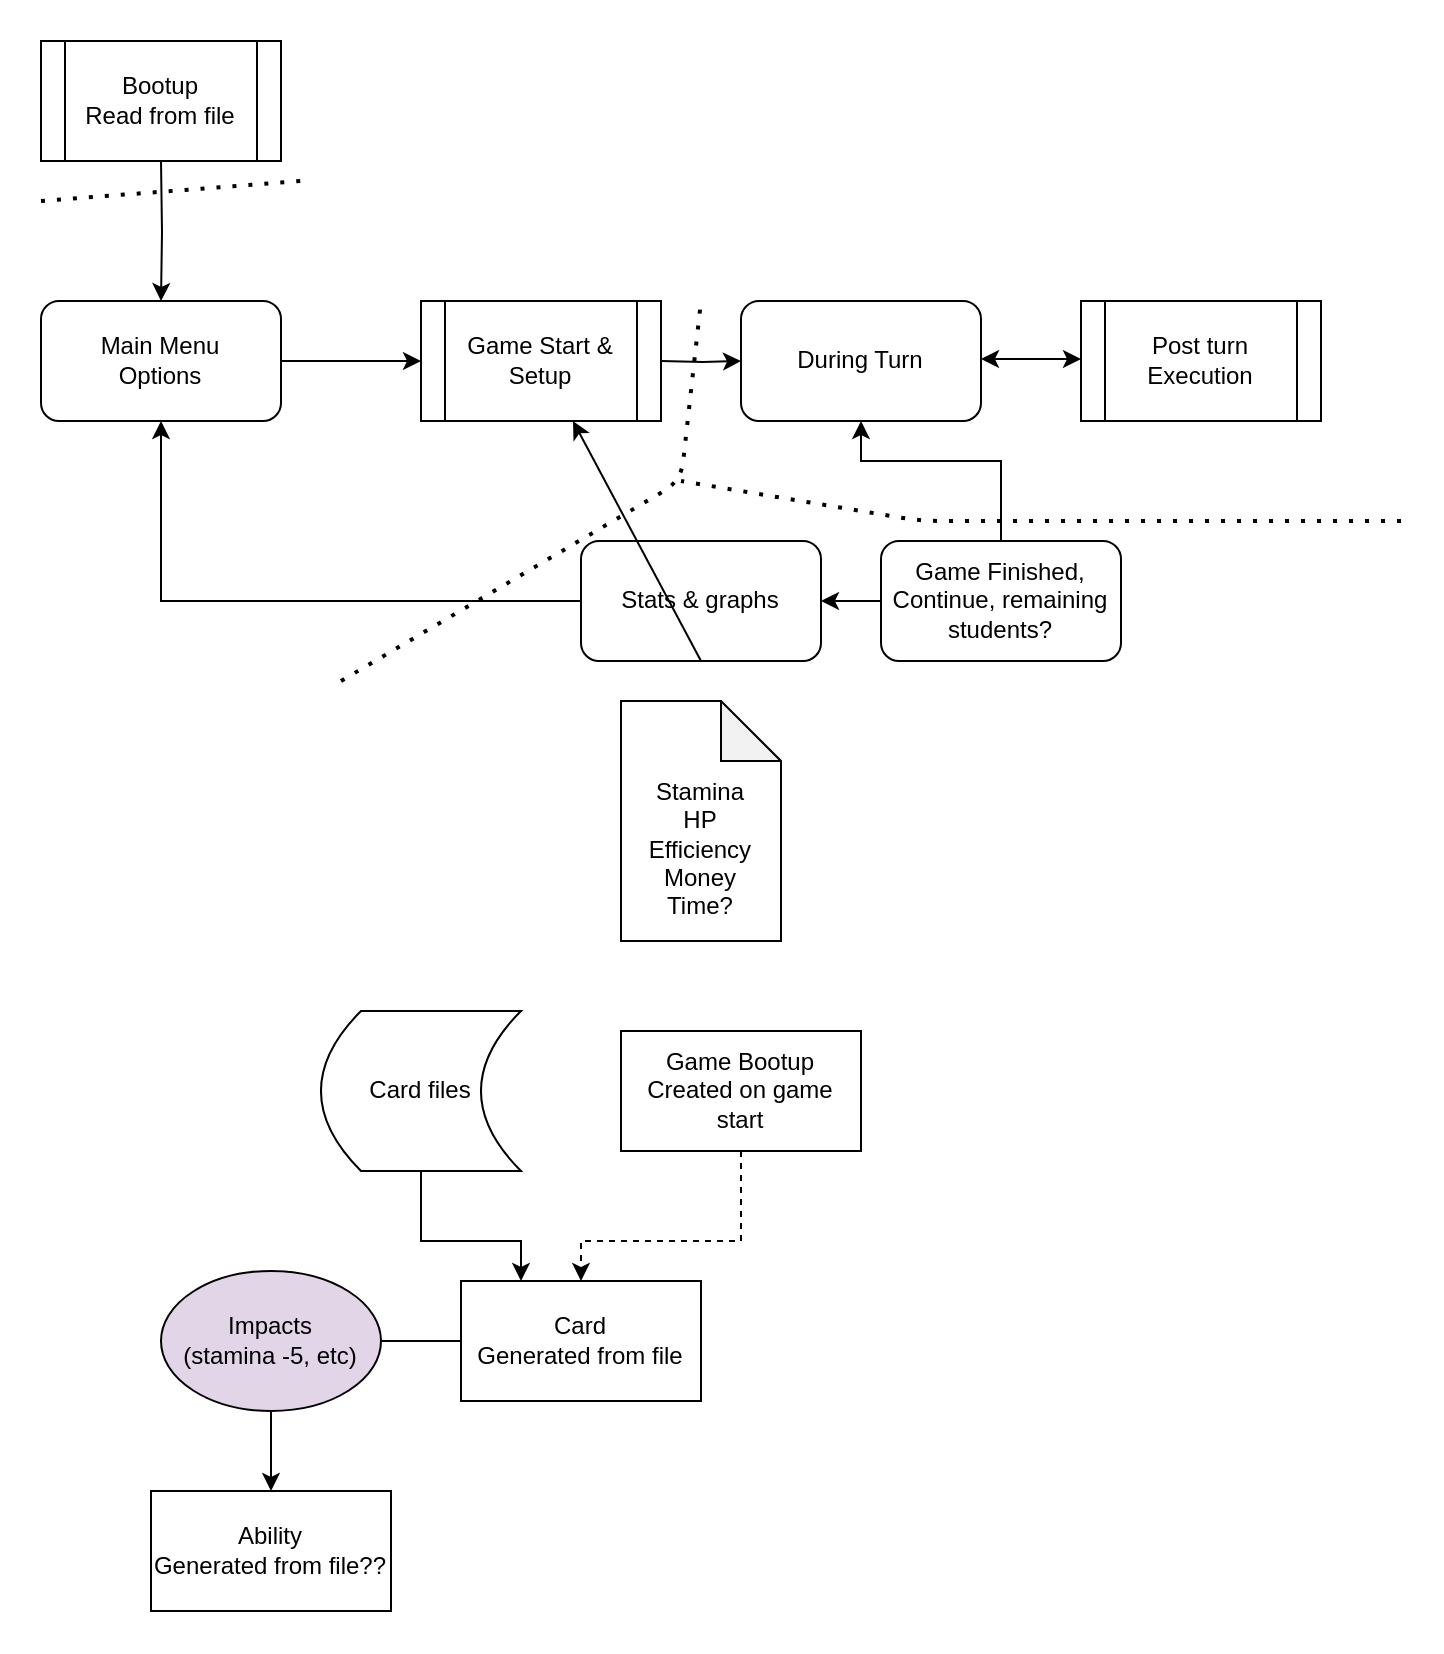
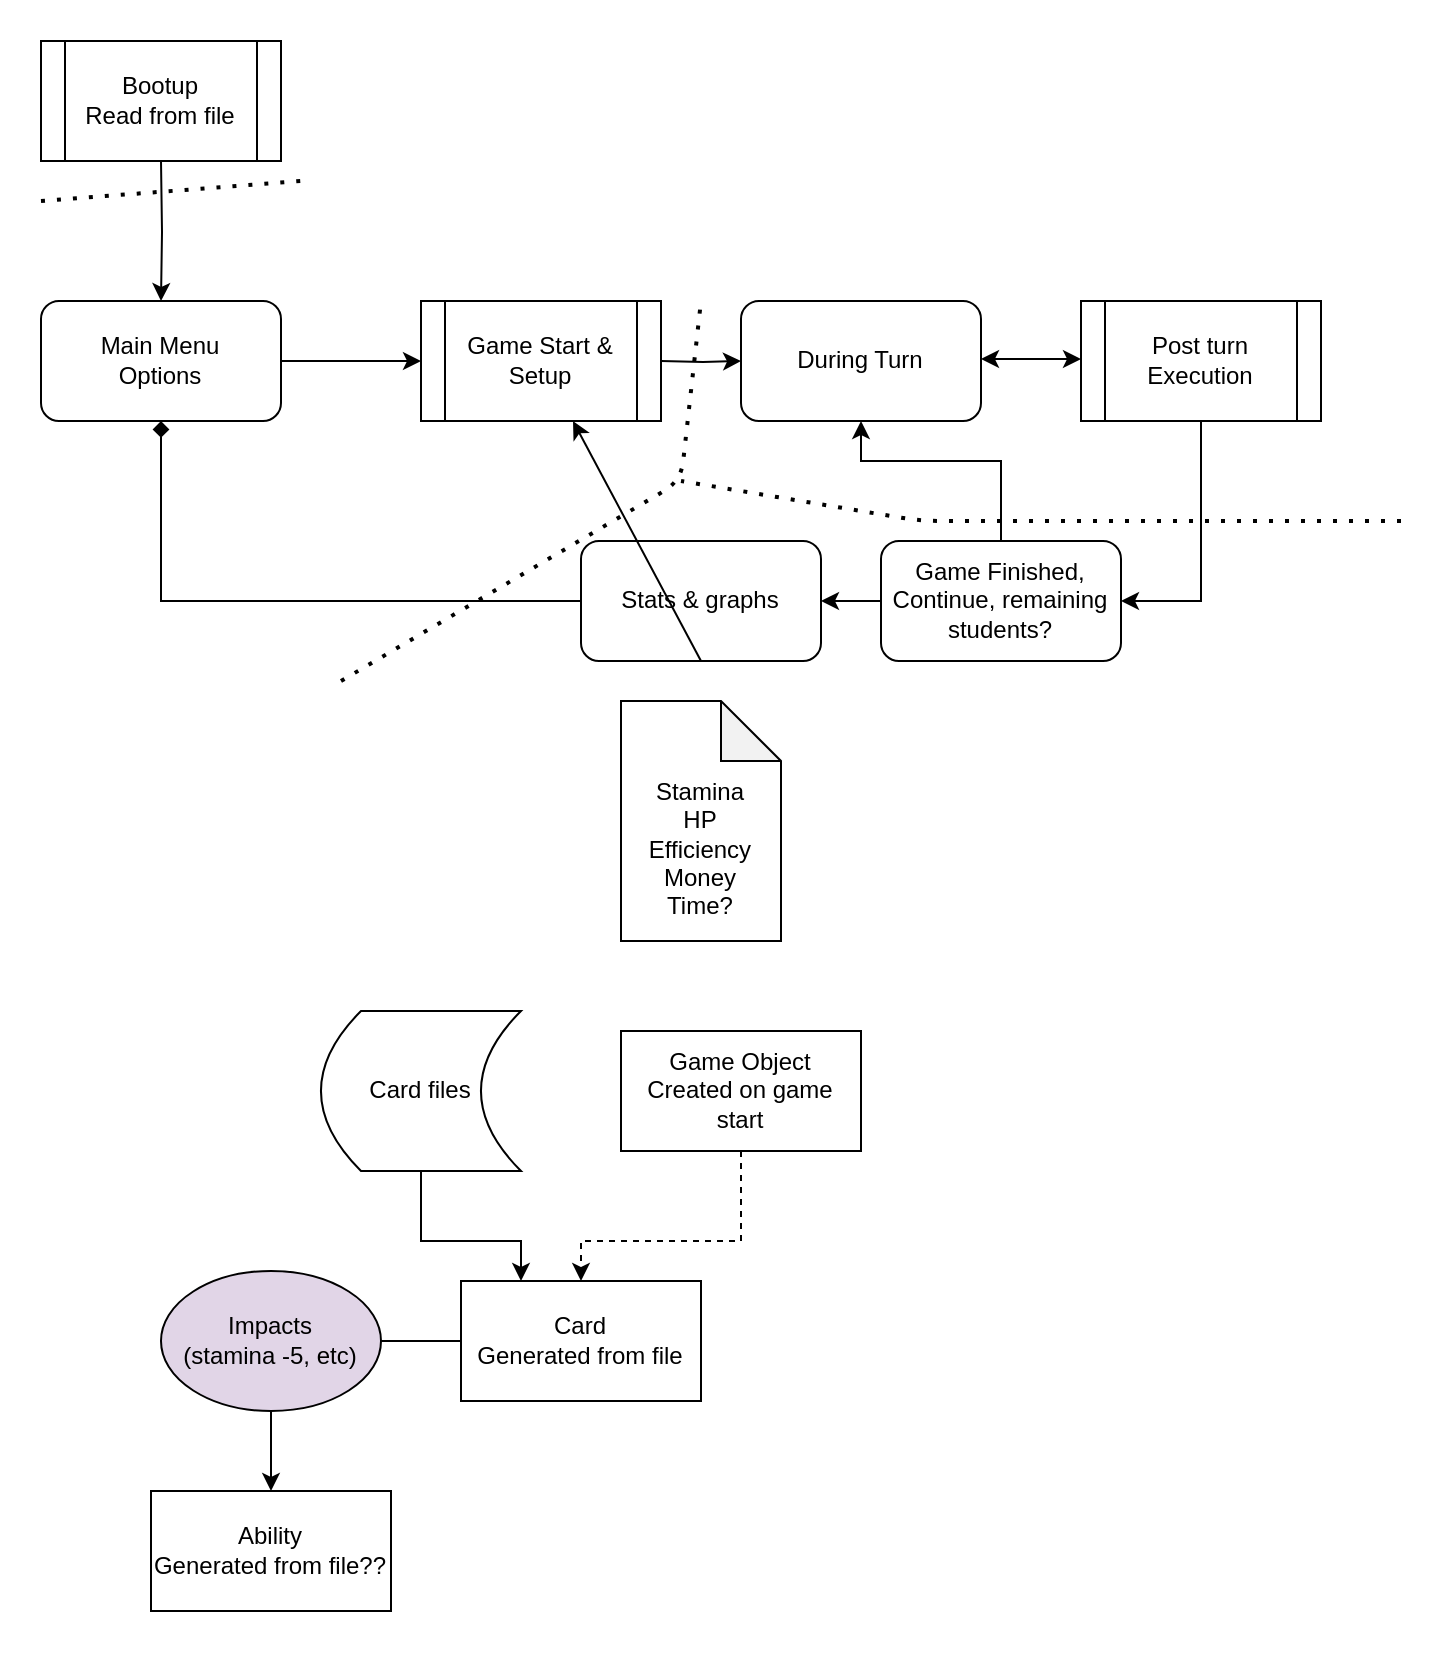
edge "Stats & graphs" -> "Main Menu Options": arrowhead classic -> diamond
edge "Post turn Execution" -> "Game Finished, Continue, remaining students?": added
node "Game Bootup Created on game start": label "Game Bootup Created on game start" -> "Game Object Created on game start"
